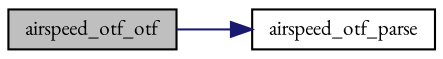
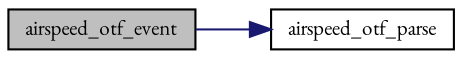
node "airspeed_otf_otf": label "airspeed_otf_otf" -> "airspeed_otf_event"
